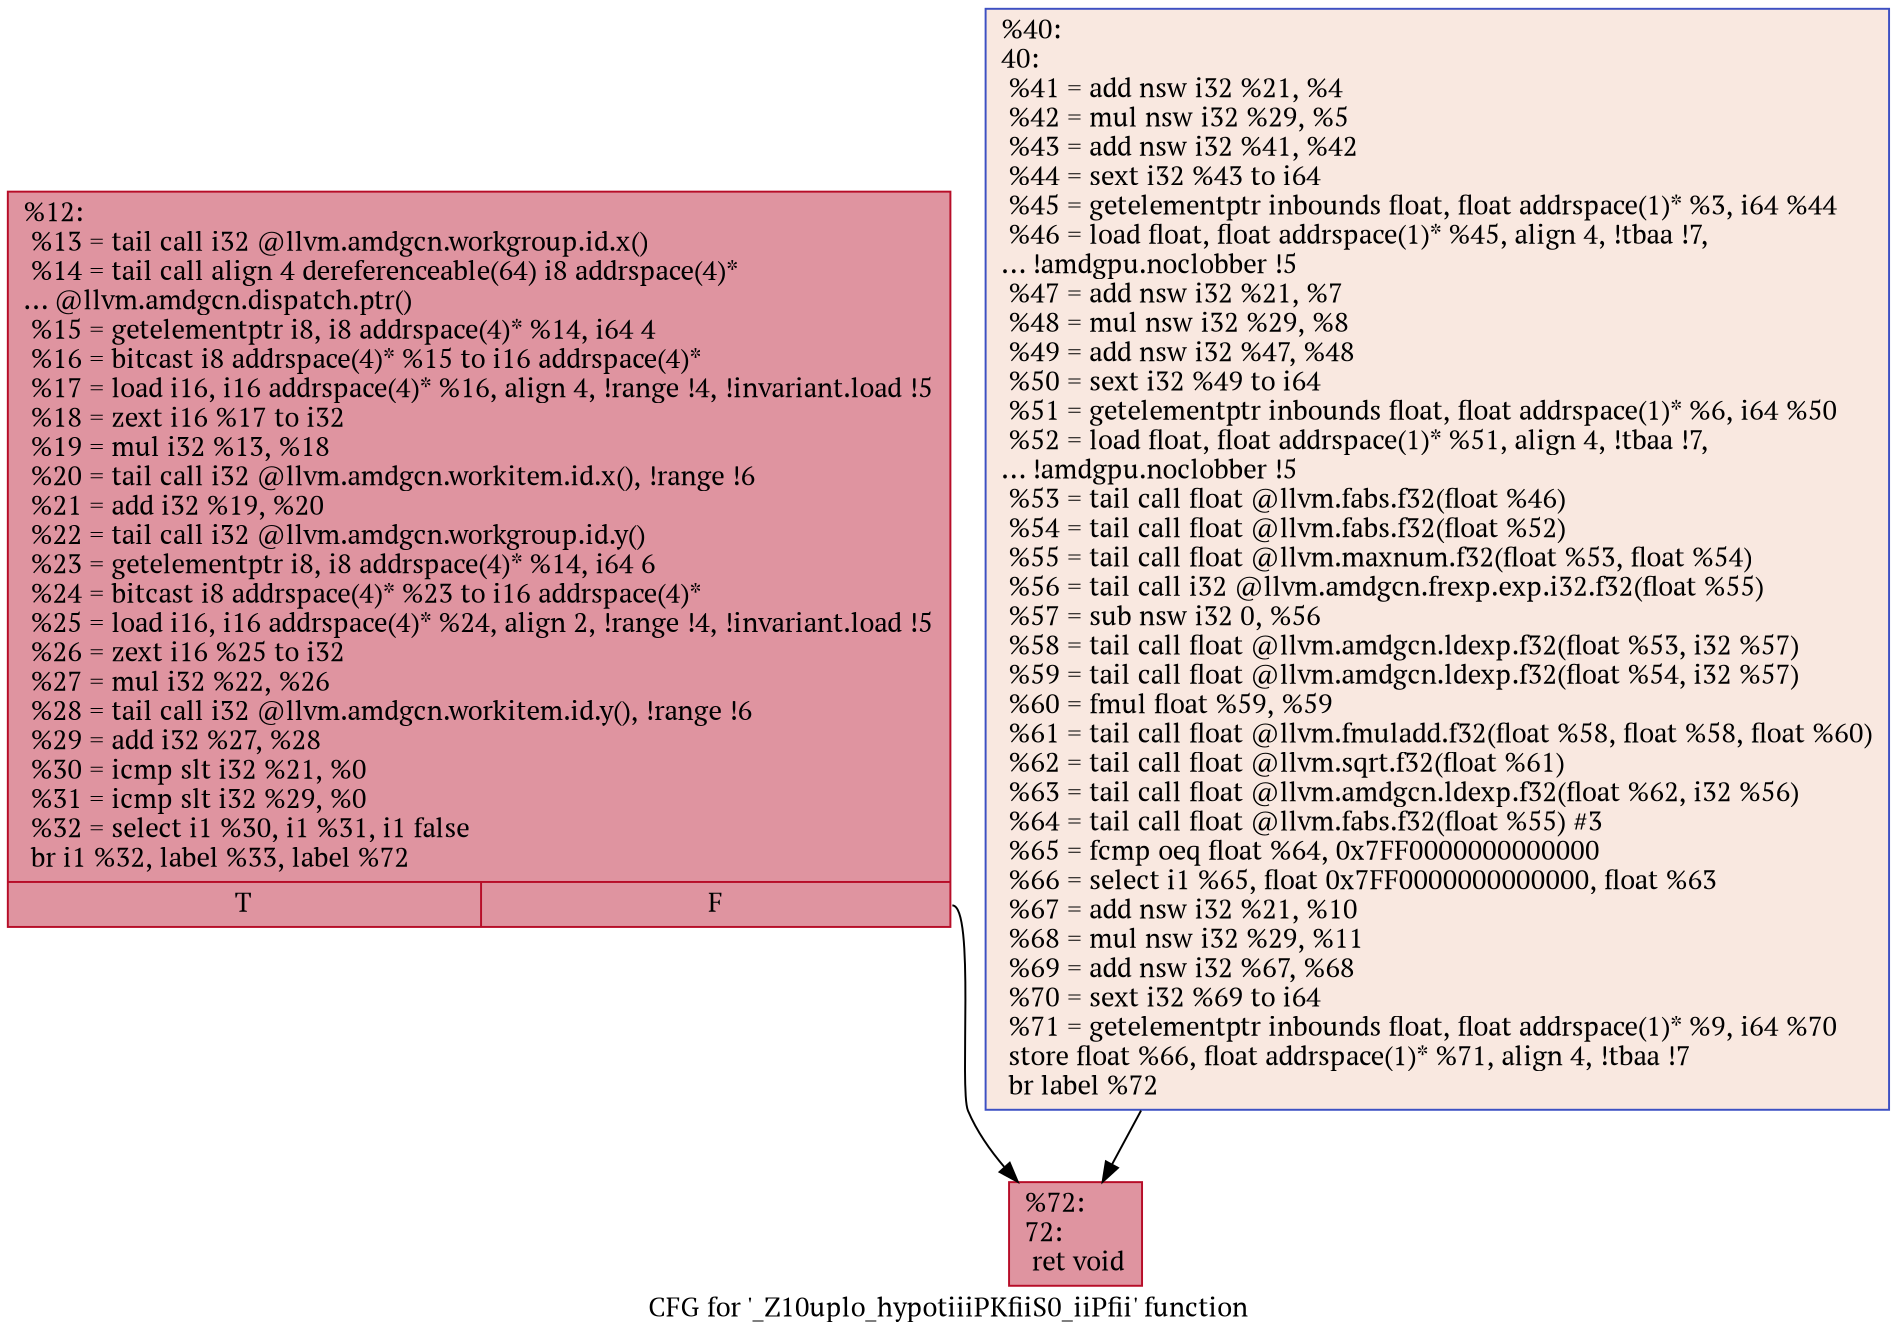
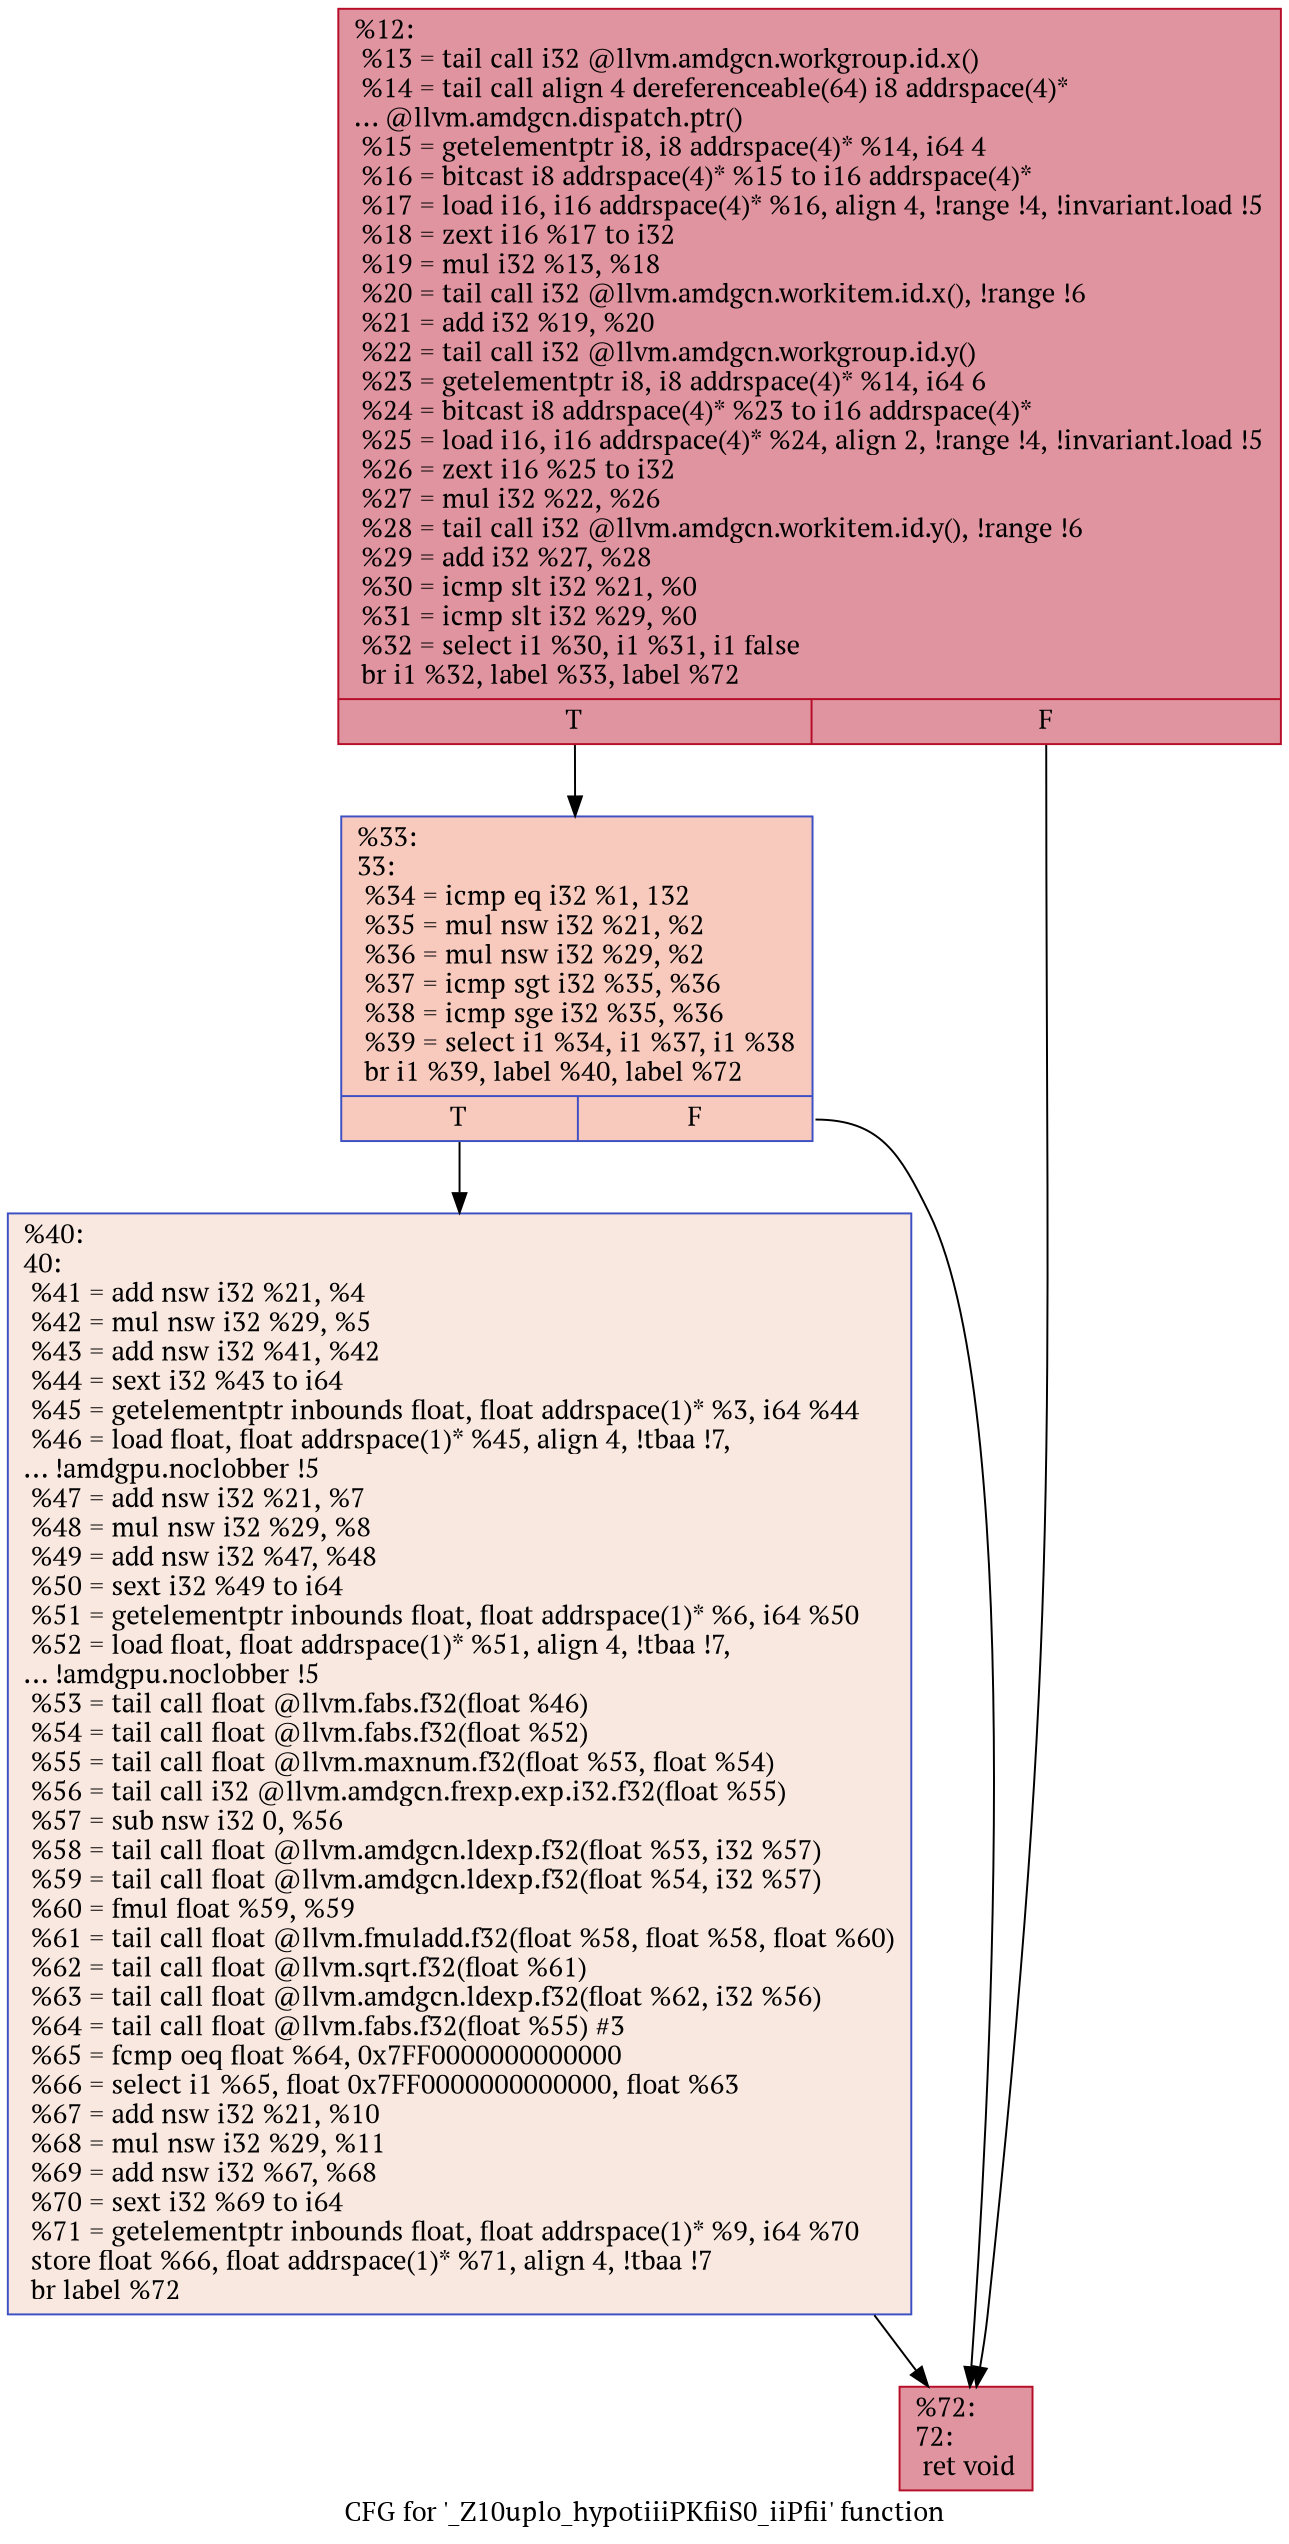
node "%33:": added
